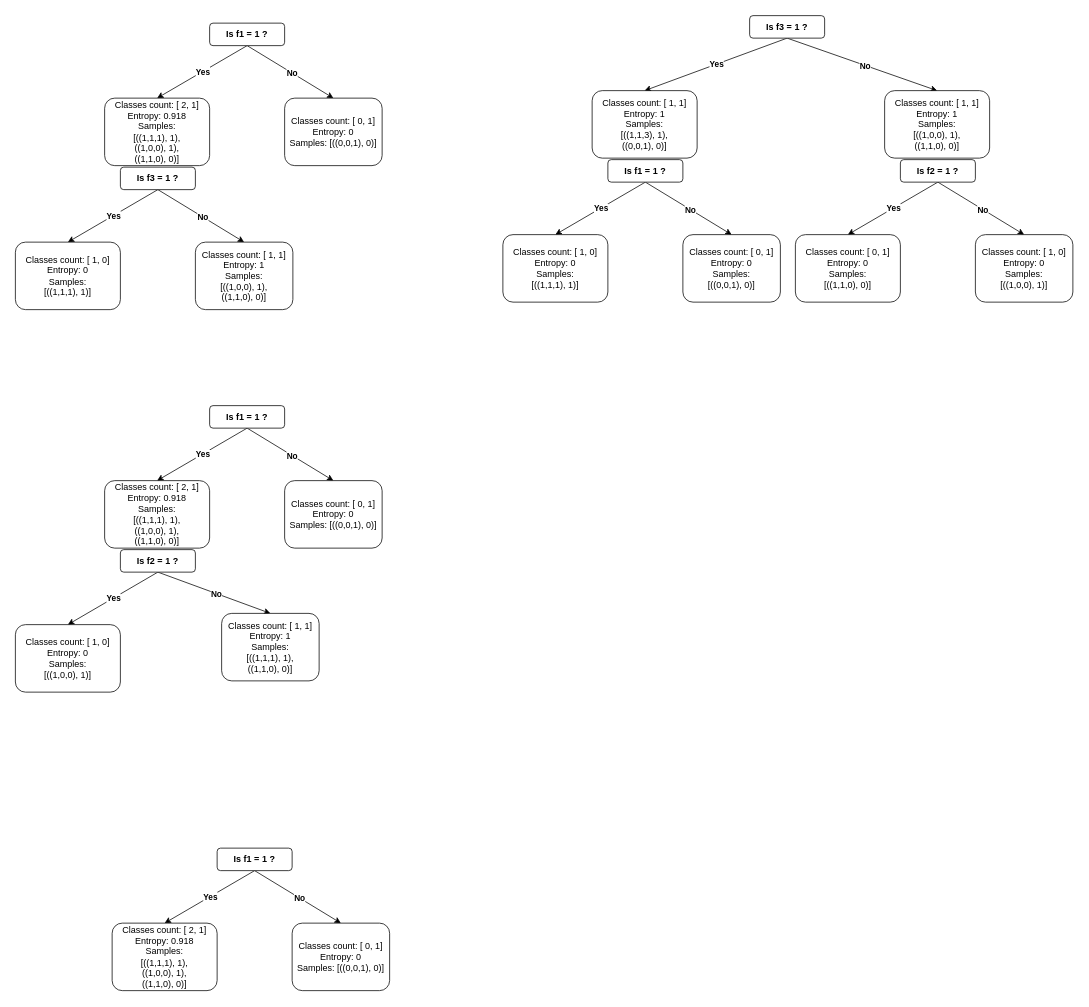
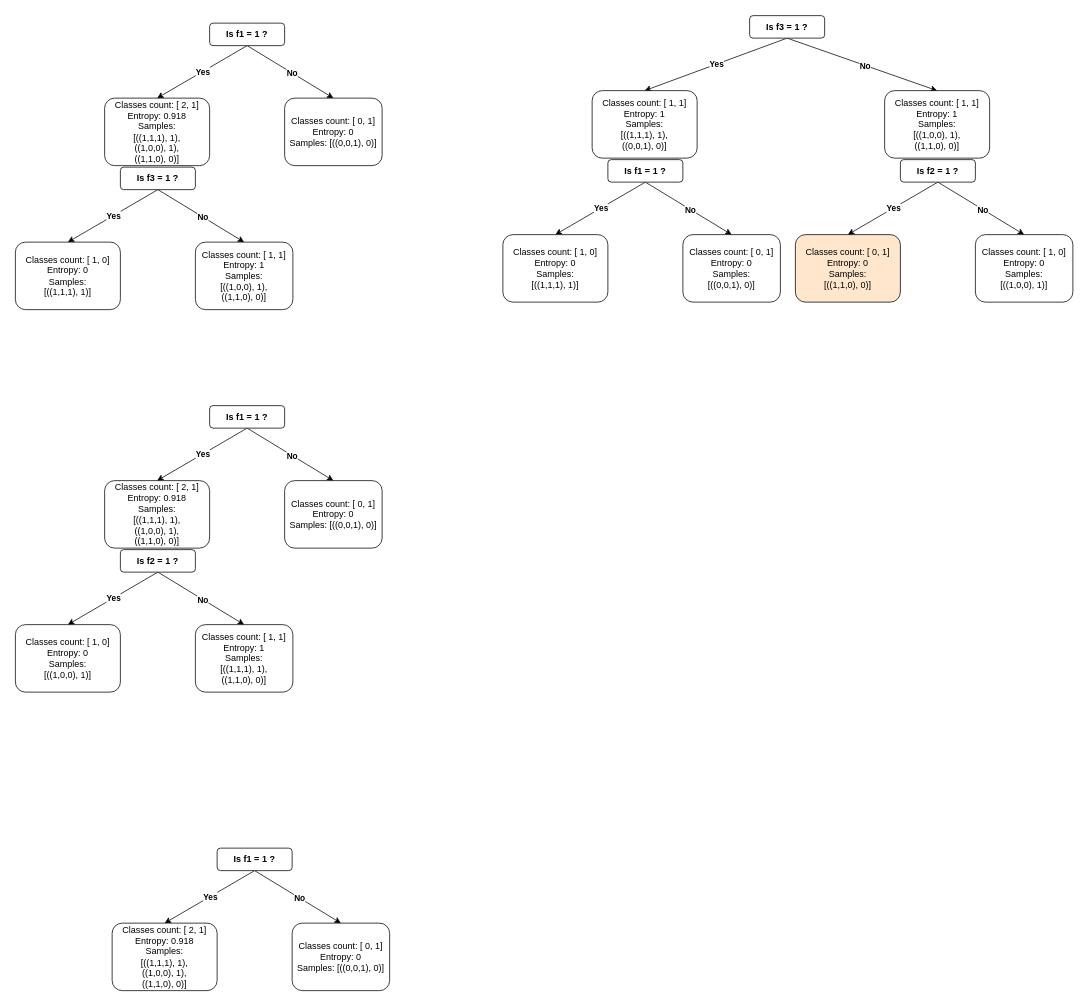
node "Classes count: [ 1, 1] Entropy: 1 Samples: [((1,1,3), 1), ((0,0,1), 0)]": label "Classes count: [ 1, 1] Entropy: 1 Samples: [((1,1,3), 1), ((0,0,1), 0)]" -> "Classes count: [ 1, 1] Entropy: 1 Samples: [((1,1,1), 1), ((0,0,1), 0)]"
node "Classes count: [ 0, 1] Entropy: 0 Samples: [((1,1,0), 0)]": fillcolor #ffffff -> #ffe6cc
node "Classes count: [ 1, 1] Entropy: 1 Samples: [((1,1,1), 1), ((1,1,0), 0)]": moved (270, 647) -> (244, 658)
